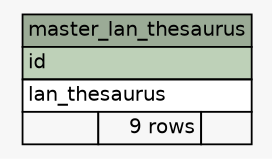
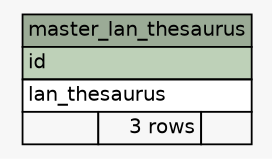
node "master_lan_thesaurus": text "9 rows" -> "3 rows"
